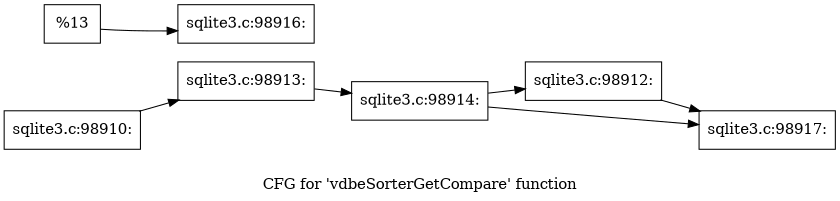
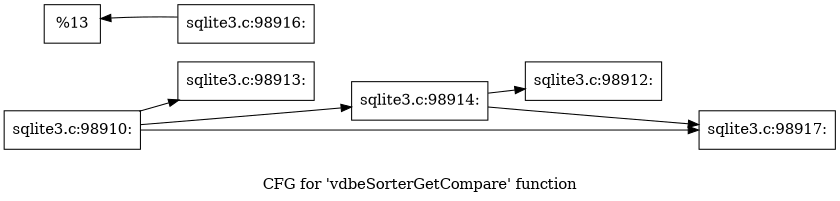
edge "%13" -> "sqlite3.c:98916:": reversed
edge "sqlite3.c:98913:" -> "sqlite3.c:98914:": now "sqlite3.c:98910:" -> "sqlite3.c:98914:"
edge "sqlite3.c:98912:" -> "sqlite3.c:98917:": now "sqlite3.c:98910:" -> "sqlite3.c:98917:"
